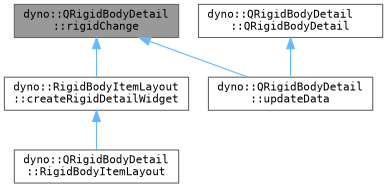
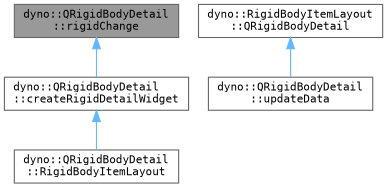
node "dyno::QRigidBodyDetail ::QRigidBodyDetail": label "dyno::QRigidBodyDetail ::QRigidBodyDetail" -> "dyno::RigidBodyItemLayout ::QRigidBodyDetail"
edge "dyno::QRigidBodyDetail ::updateData" -> "dyno::QRigidBodyDetail ::rigidChange": removed
node "dyno::RigidBodyItemLayout ::createRigidDetailWidget": label "dyno::RigidBodyItemLayout ::createRigidDetailWidget" -> "dyno::QRigidBodyDetail ::createRigidDetailWidget"
